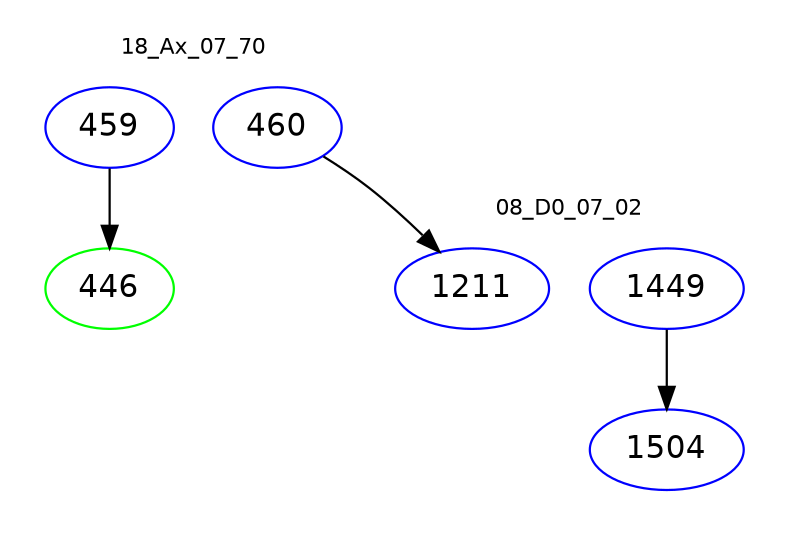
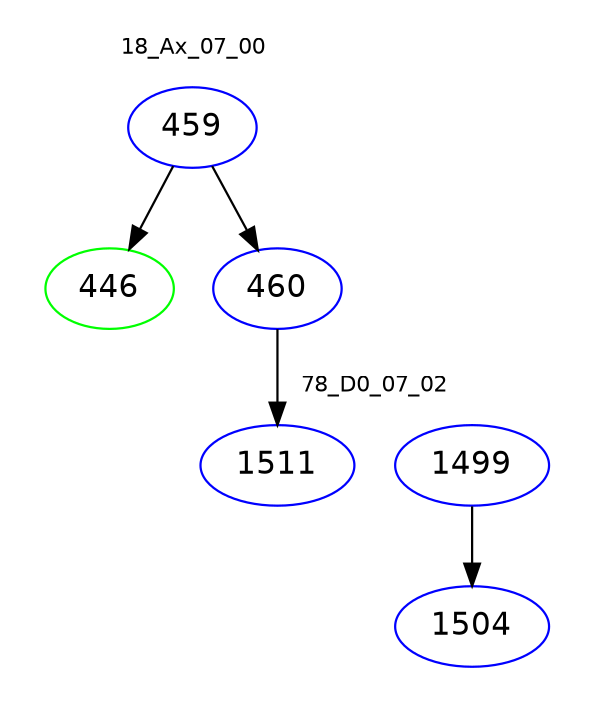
cluster "18_Ax_07_70": label "18_Ax_07_70" -> "18_Ax_07_00"
edge "459" -> "460": added
cluster "08_D0_07_02": label "08_D0_07_02" -> "78_D0_07_02"
node "1211": label "1211" -> "1511"
node "1449": label "1449" -> "1499"
